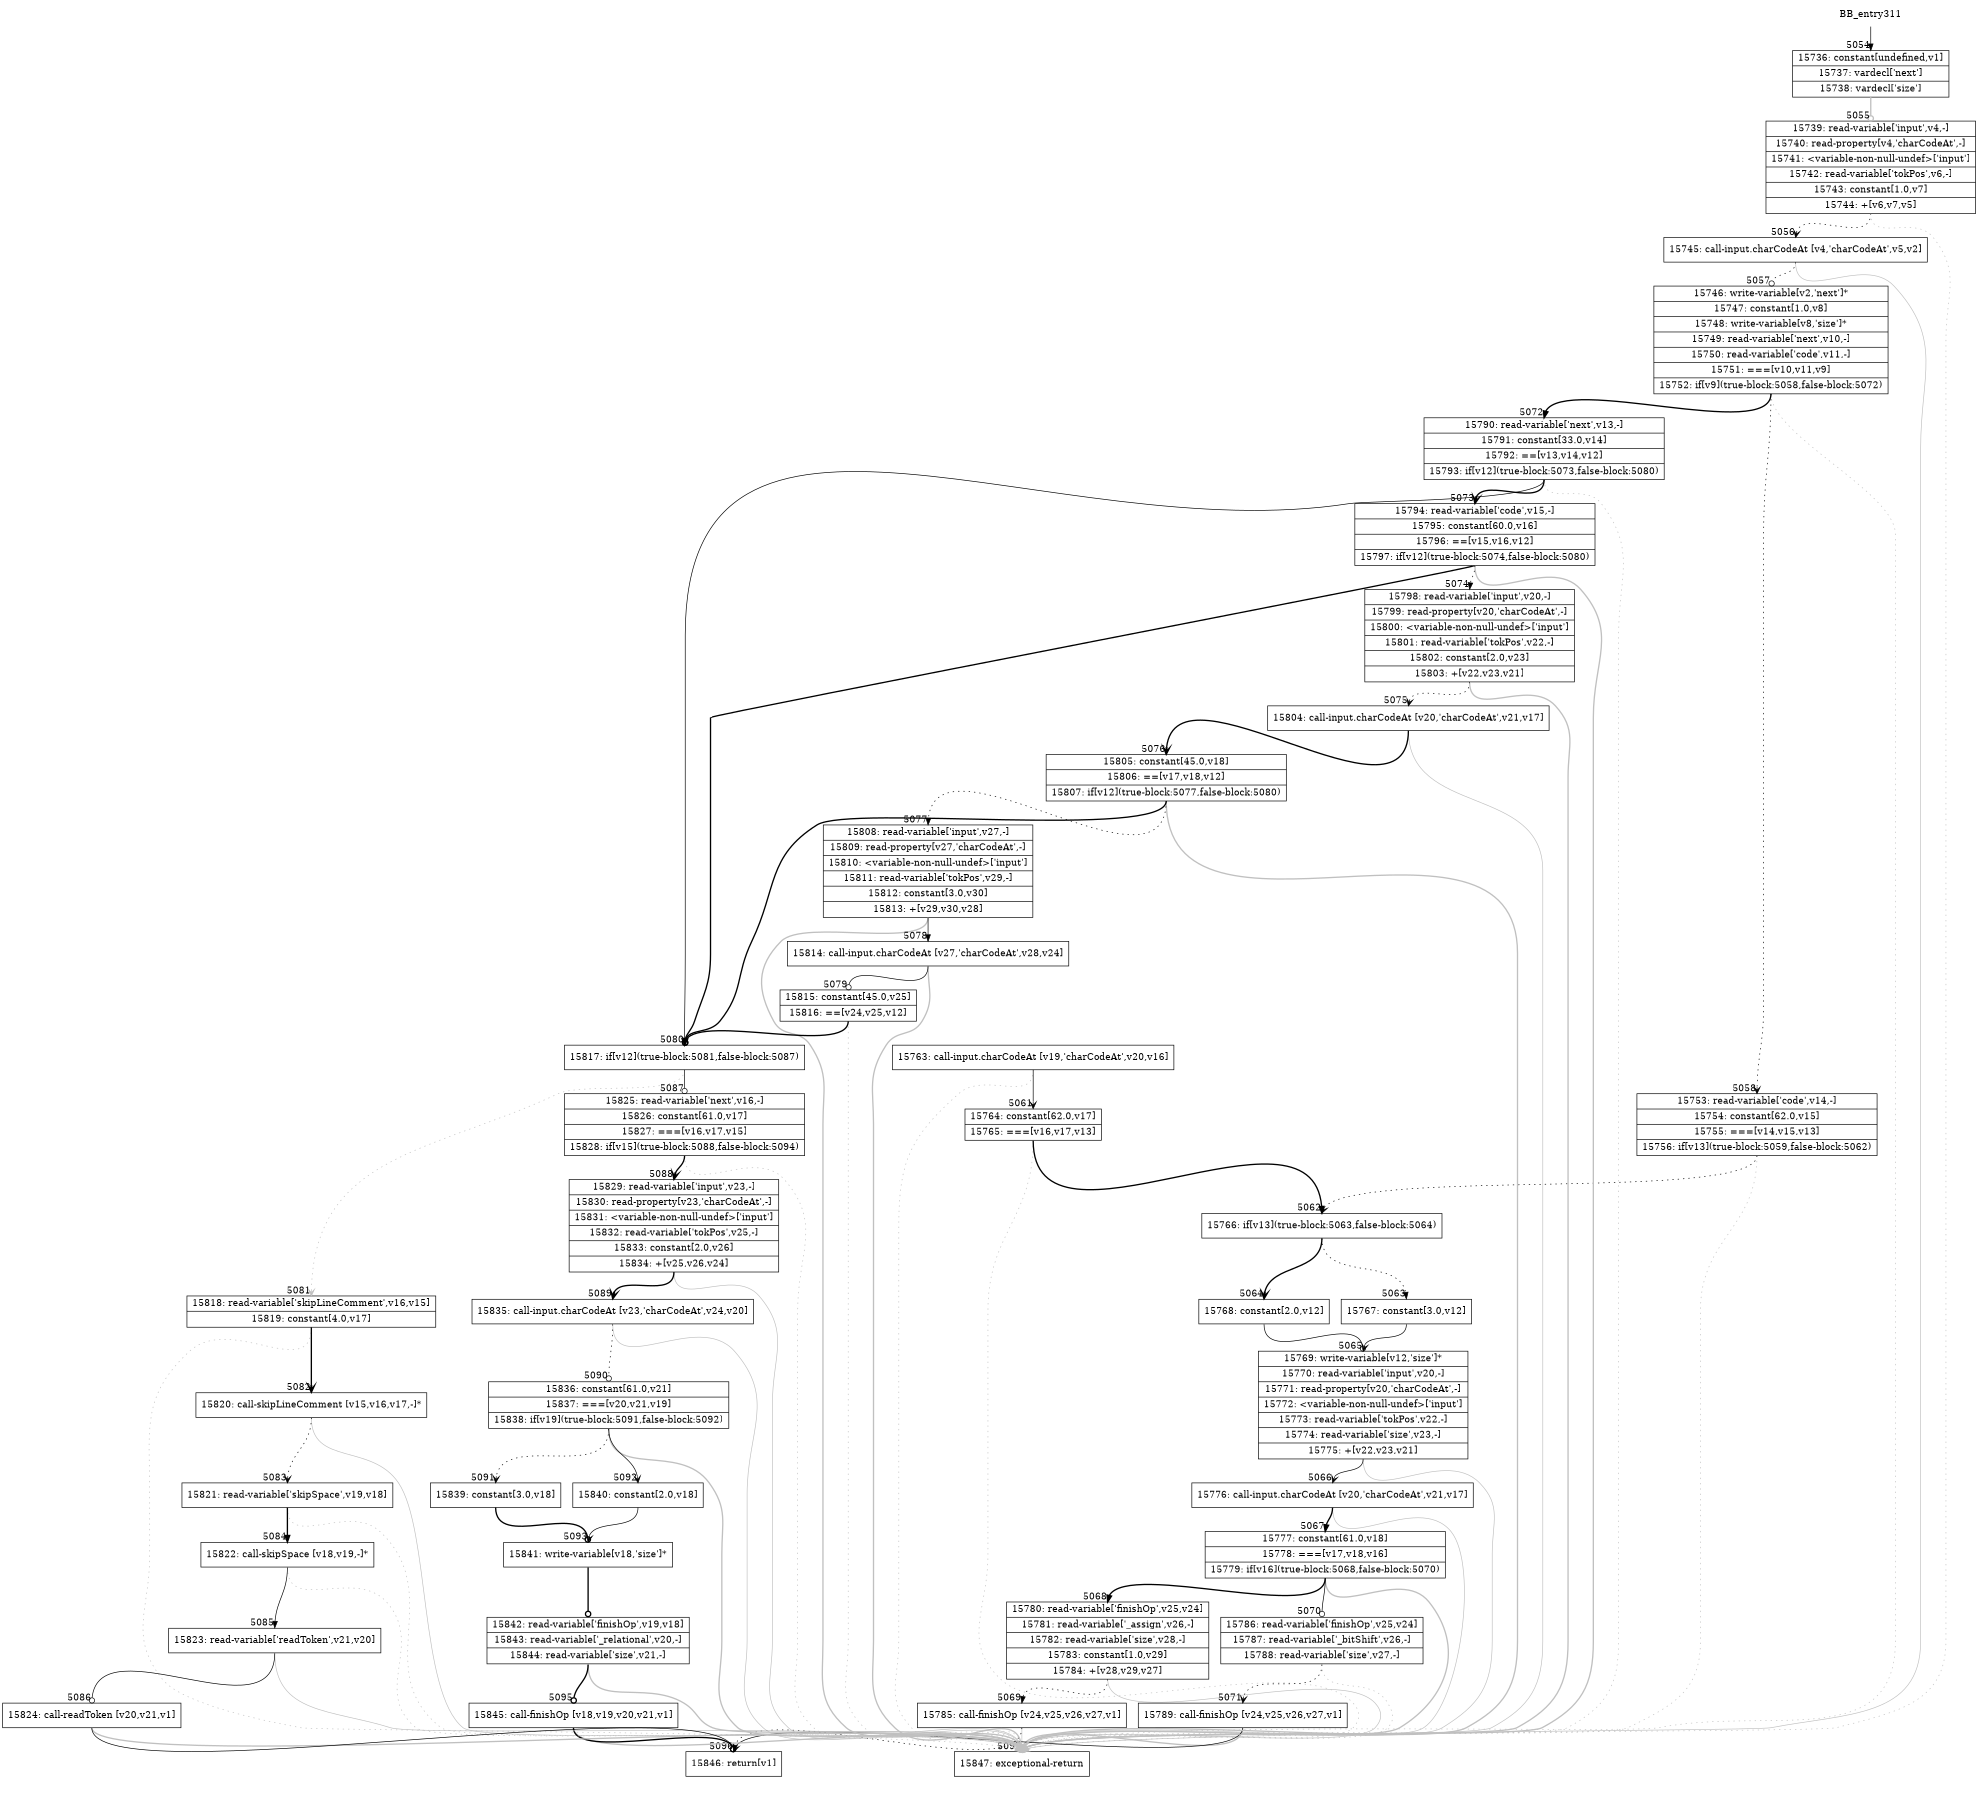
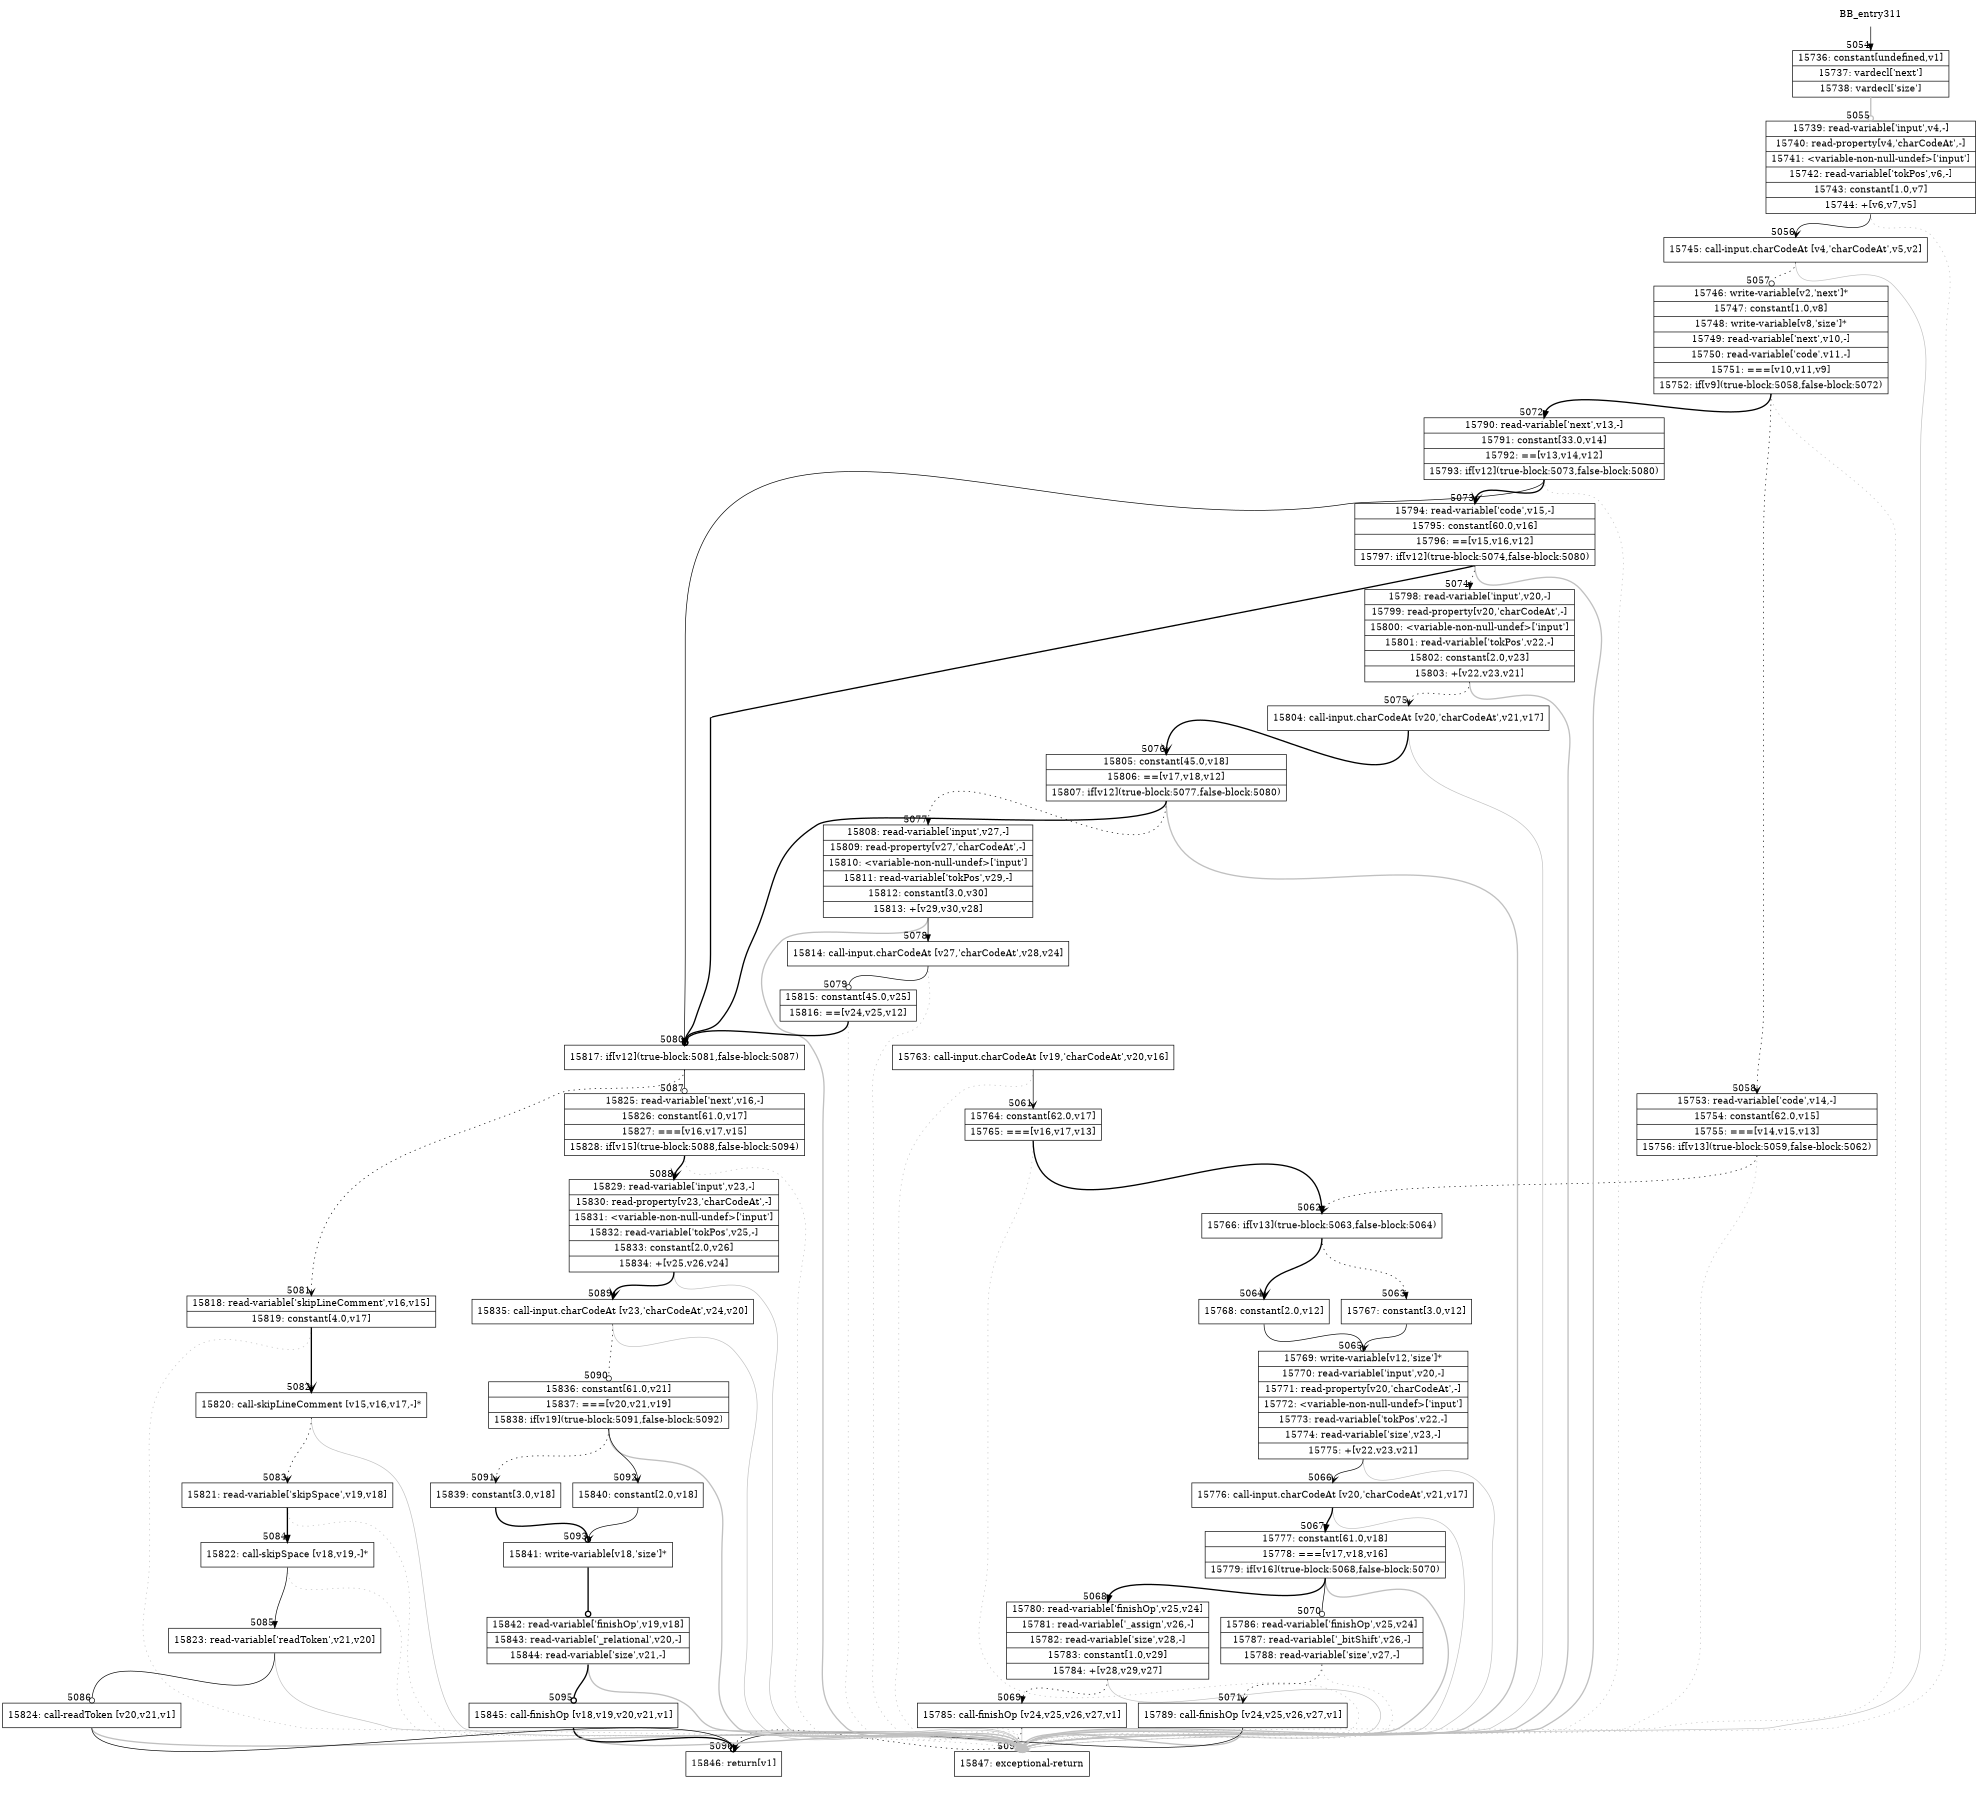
edge "15739: read-variable['input',v4,-]" -> "15745: call-input.charCodeAt [v4,'charCodeAt',v5,v2]": style dotted -> solid
edge "15817: if[v12](true-block:5081,false-block:5087)" -> "15818: read-variable['skipLineComment',v16,v15]": color gray -> black
edge "15814: call-input.charCodeAt [v27,'charCodeAt',v28,v24]" -> "15847: exceptional-return": style bold -> dotted
